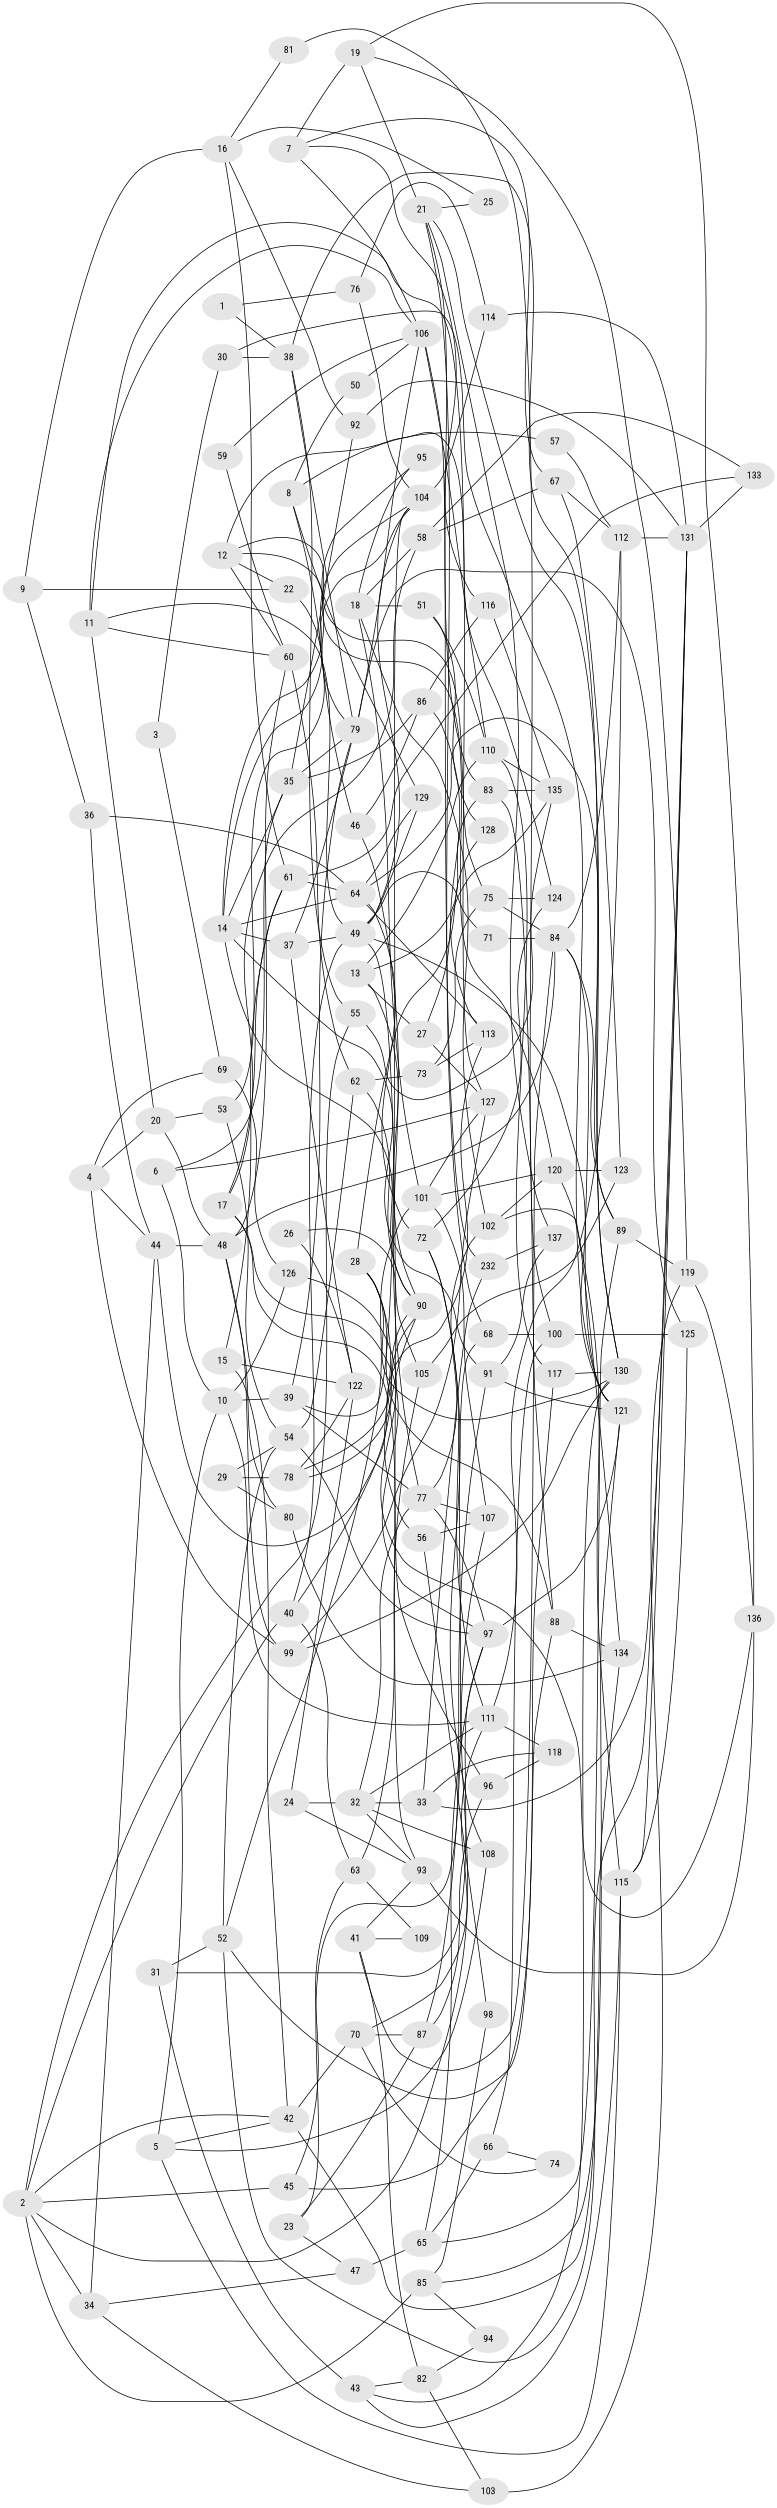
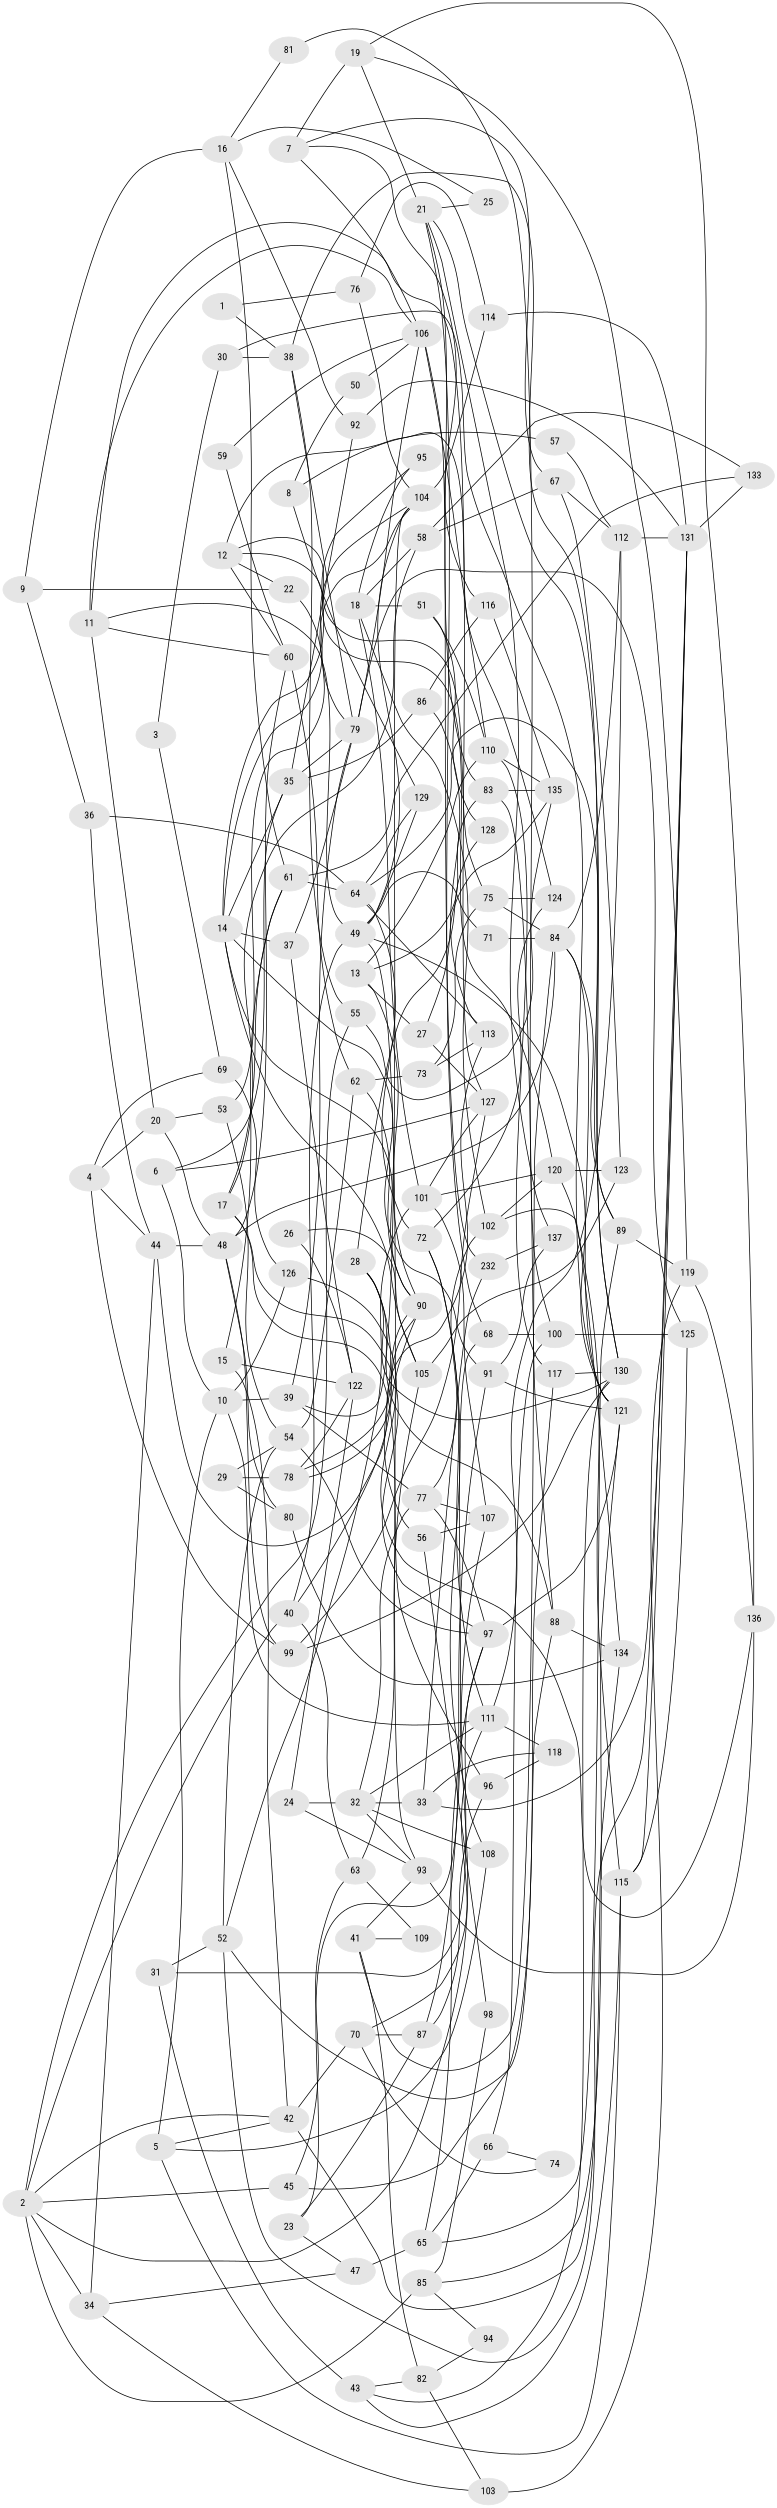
node "46": removed
edge "64" -- "14": now "105" -- "14"
edge "49" -- "37": removed
